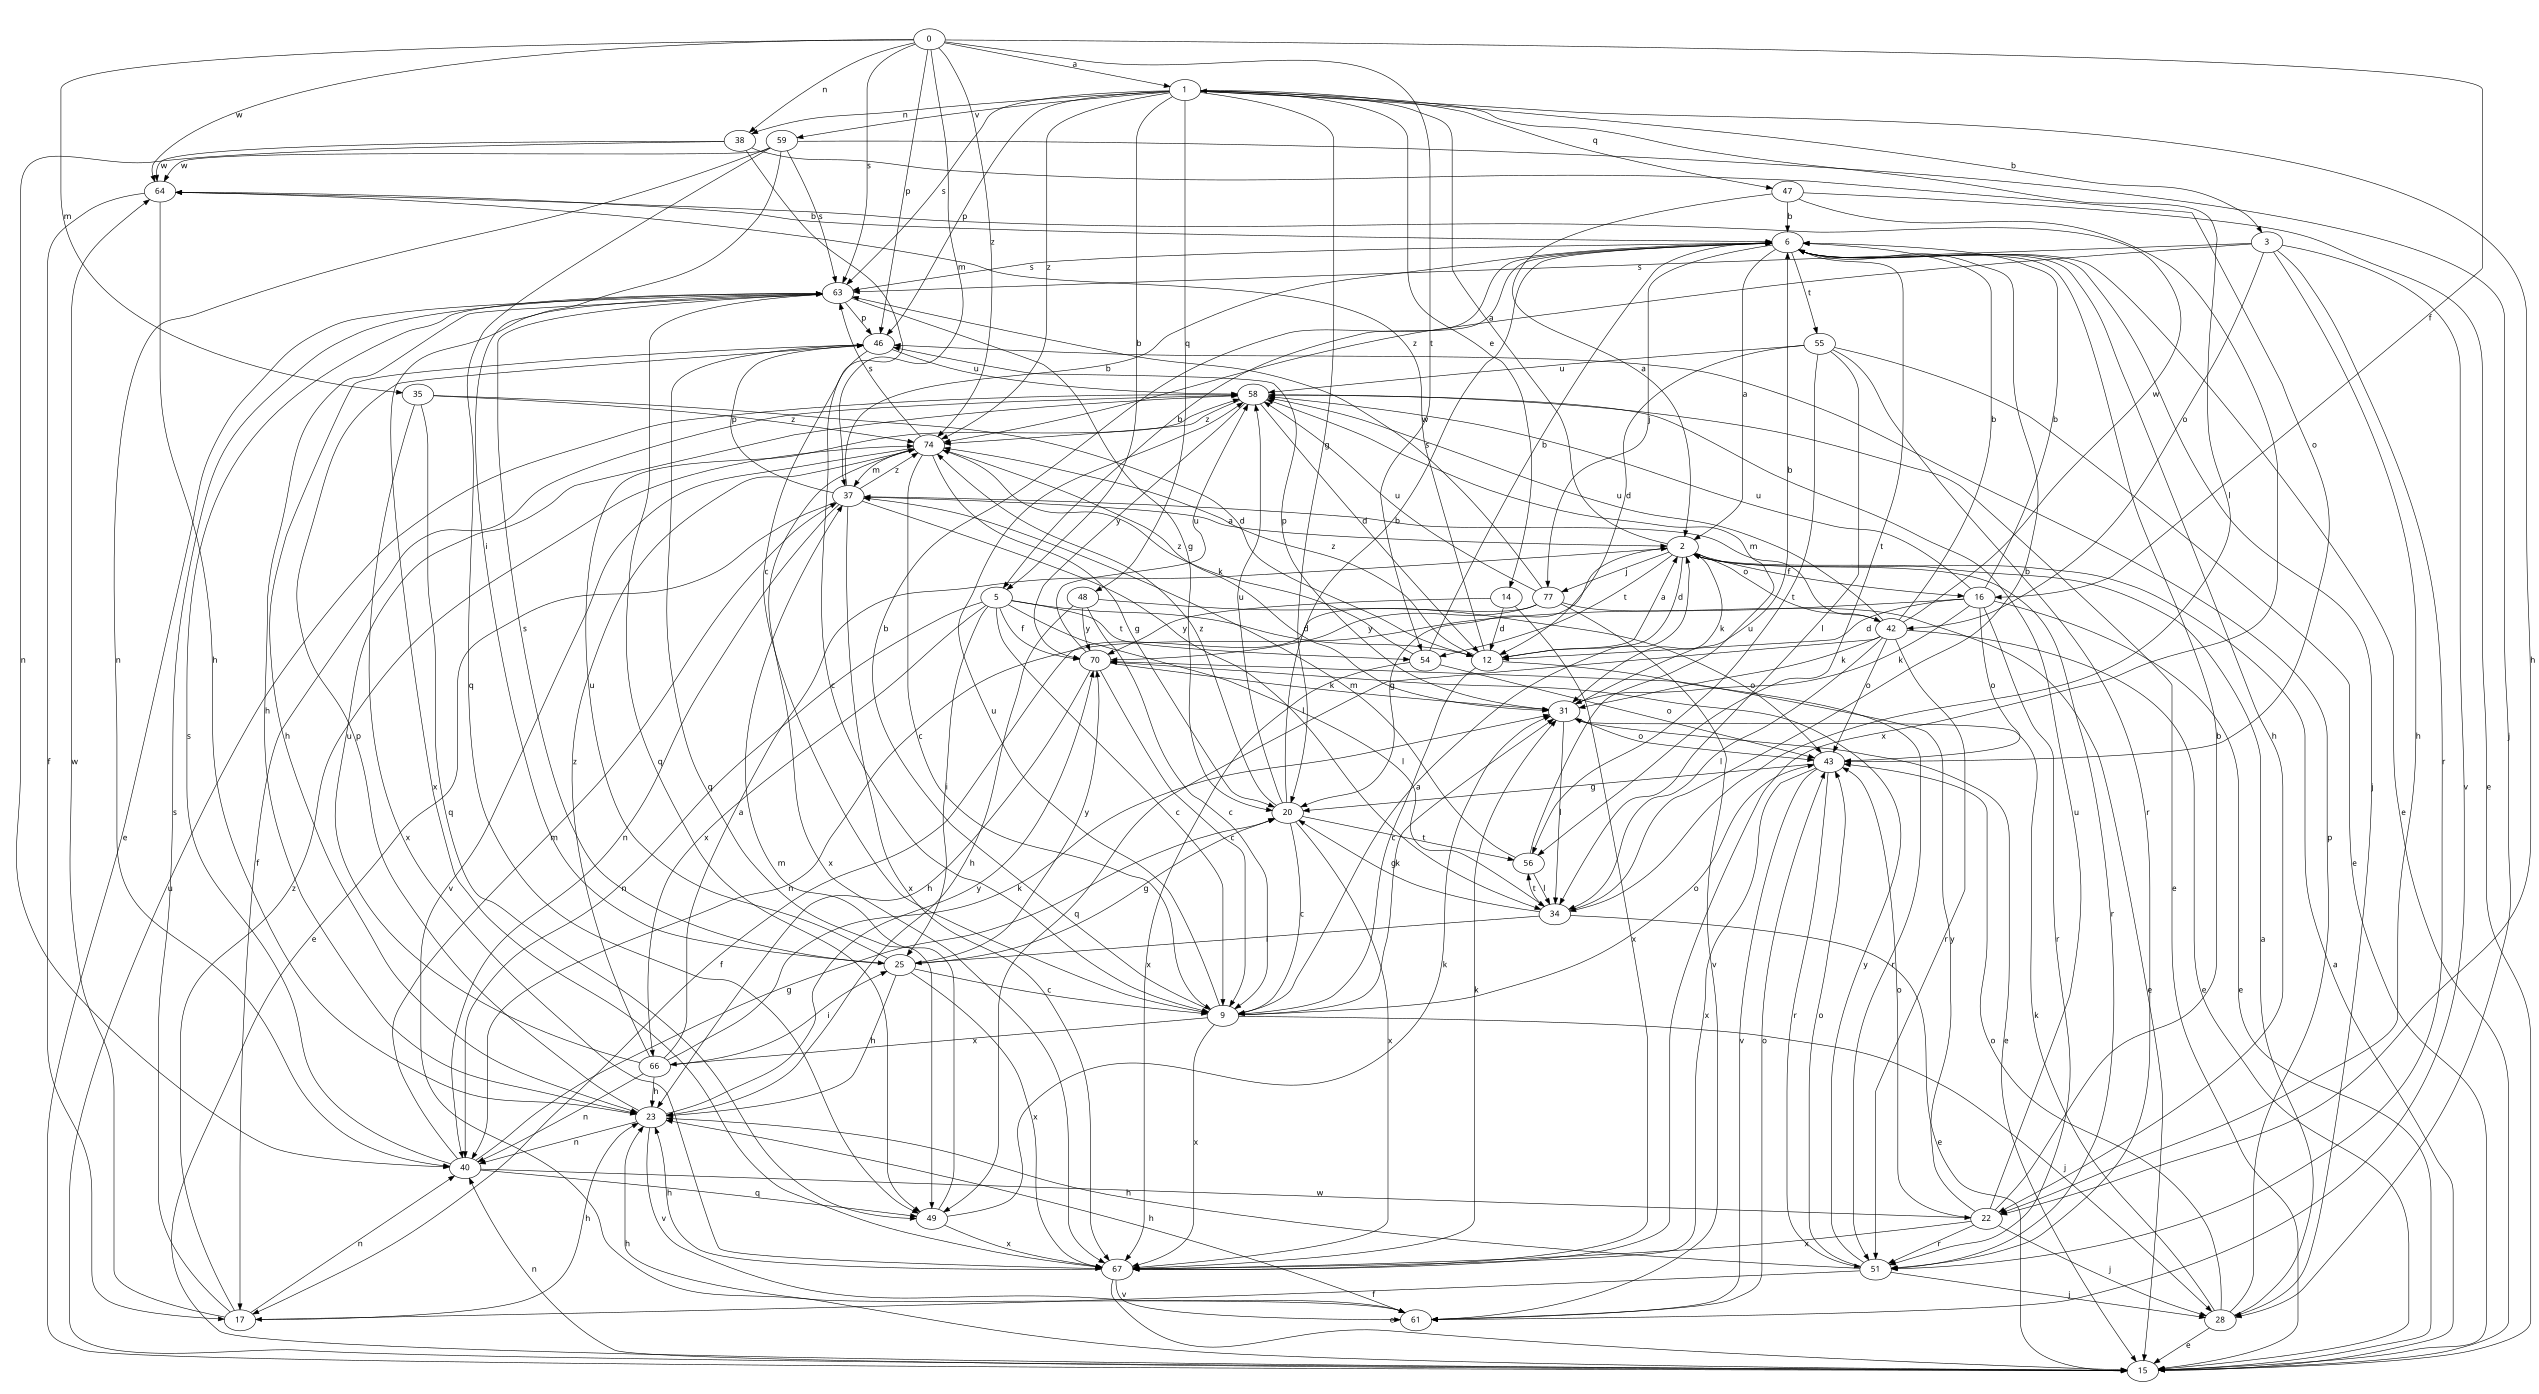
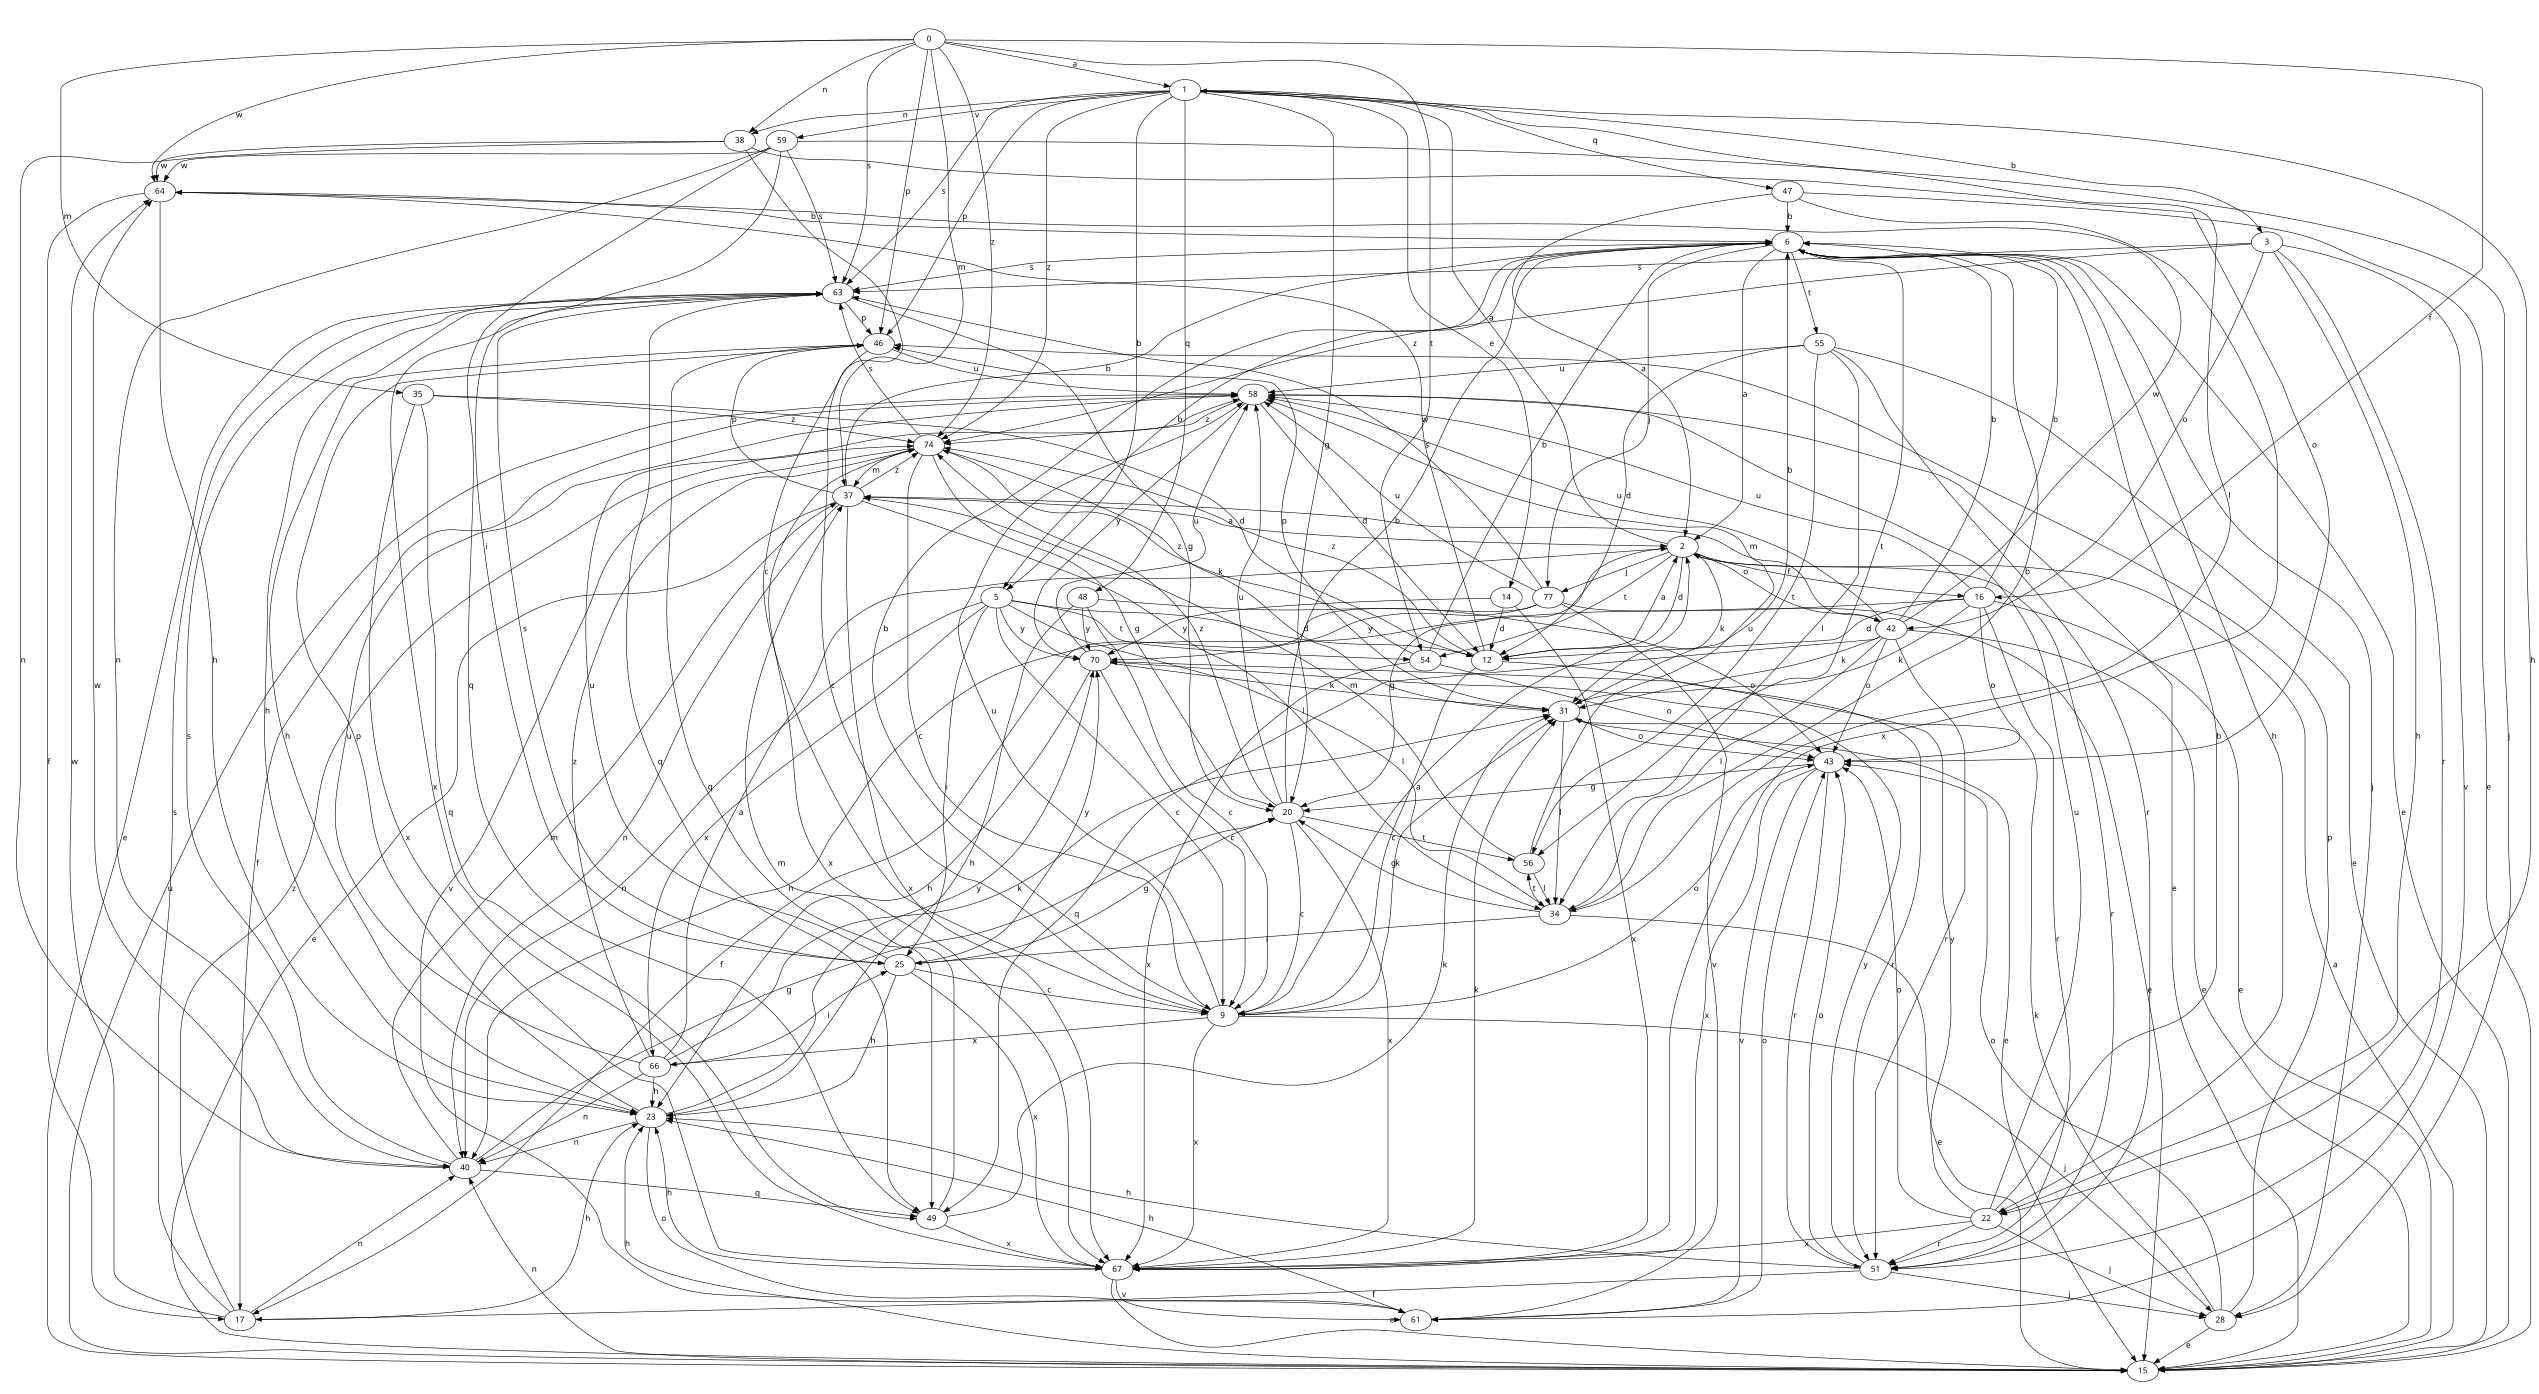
edge "5" -> "70": label "f" -> "y"
edge "28" -> "2": removed, label "a"
edge "40" -> "22": now "40" -> "64"
edge "23" -> "61": label "v" -> "o"
